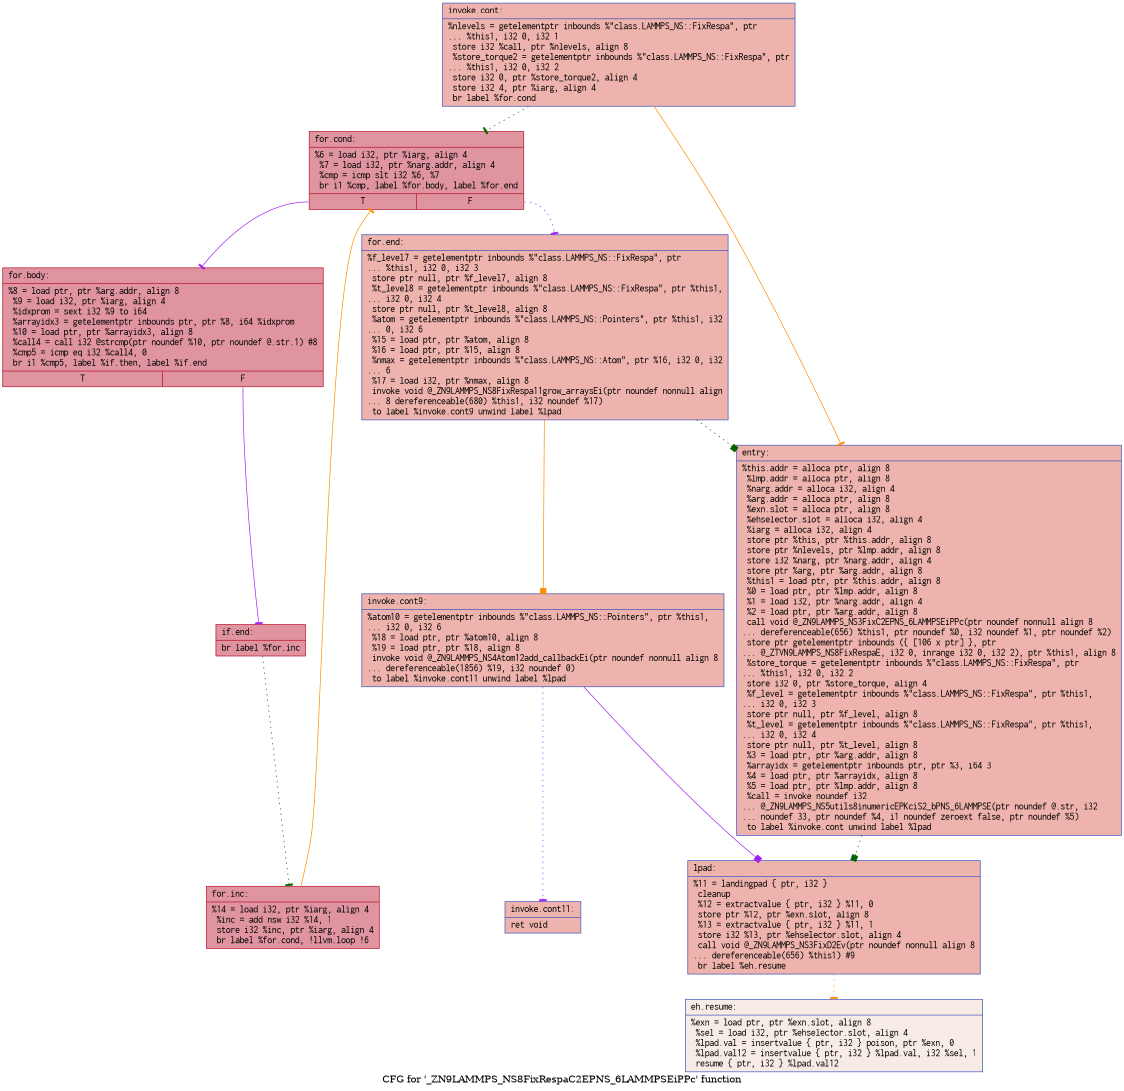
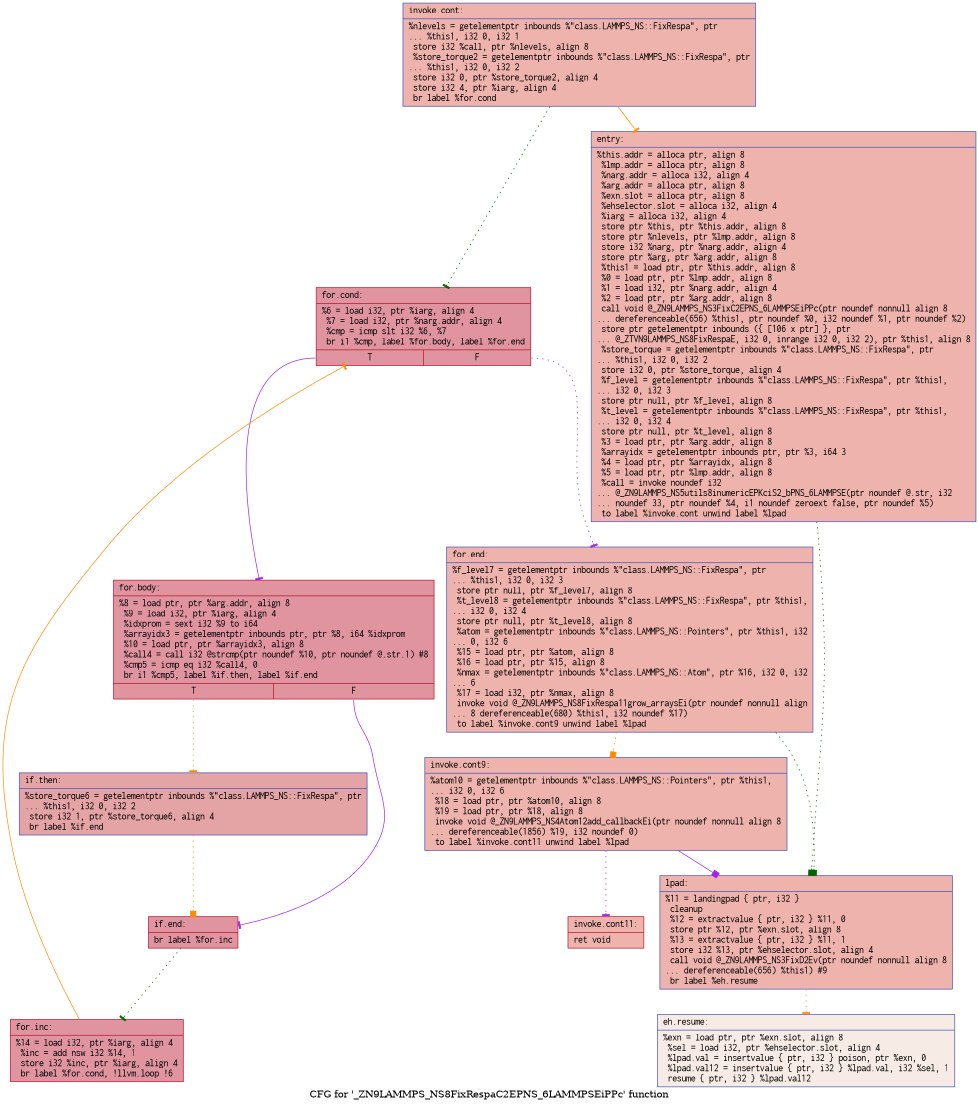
edge "for.end:" -> "entry:": now "for.end:" -> "lpad:"
edge "for.end:" -> "invoke.cont9:": style solid -> dotted
node "if.then:": added
node "invoke.cont11:": color #3d50c3ff -> #b70d28ff
